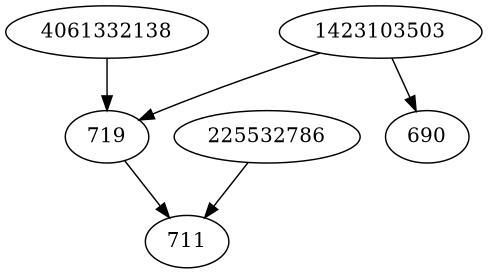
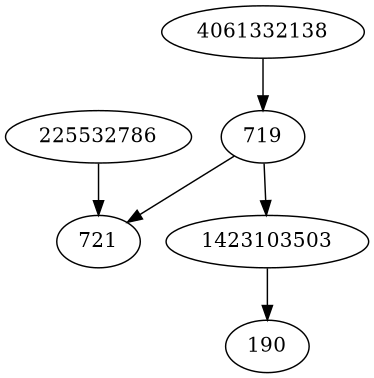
edge "1423103503" -> "719": reversed
node "690": label "690" -> "190"
node "711": label "711" -> "721"
